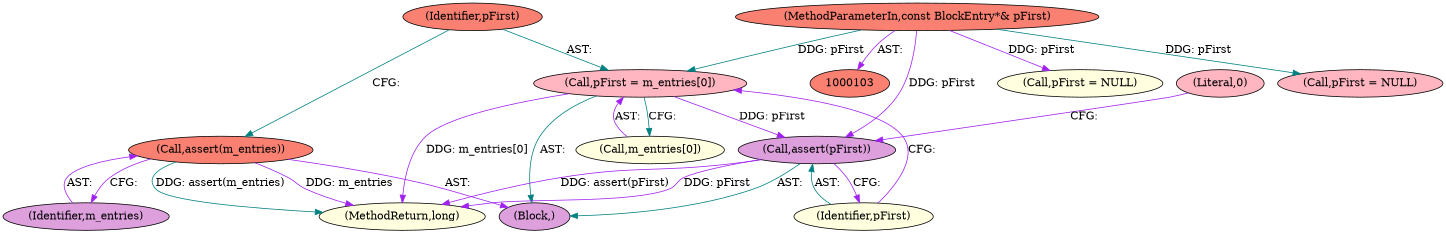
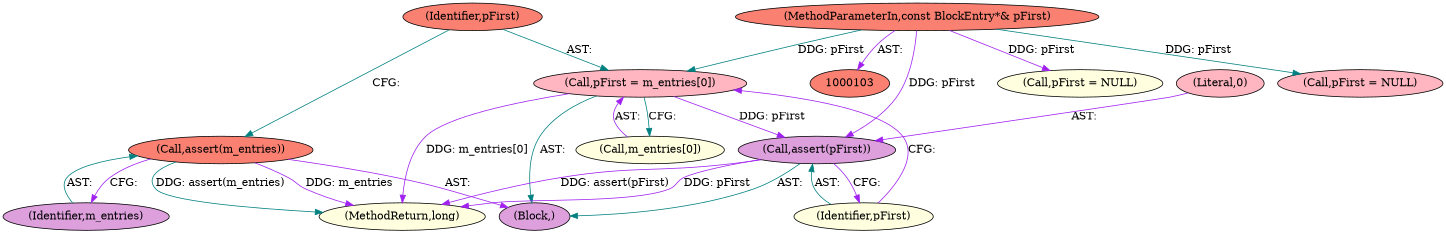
edge "(Literal,0)" -> "(Call,assert(pFirst))": label "CFG: " -> "AST: "
edge "(Identifier,m_entries)" -> "(Call,assert(m_entries))": color purple -> teal
